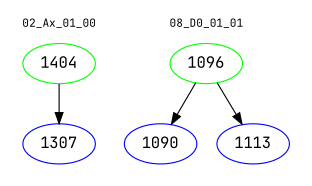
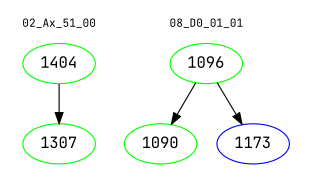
cluster "02_Ax_01_00": label "02_Ax_01_00" -> "02_Ax_51_00"
node "1307": color blue -> green
node "1090": color blue -> green
node "1113": label "1113" -> "1173"
